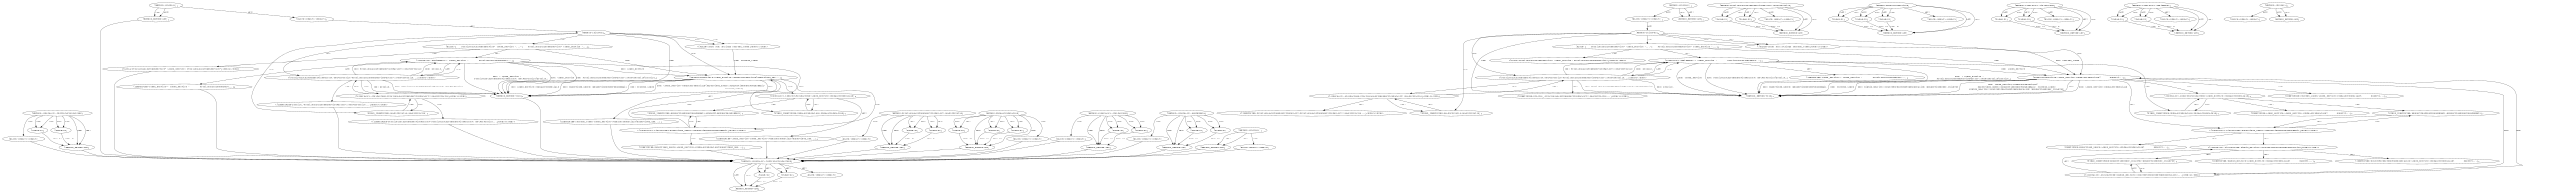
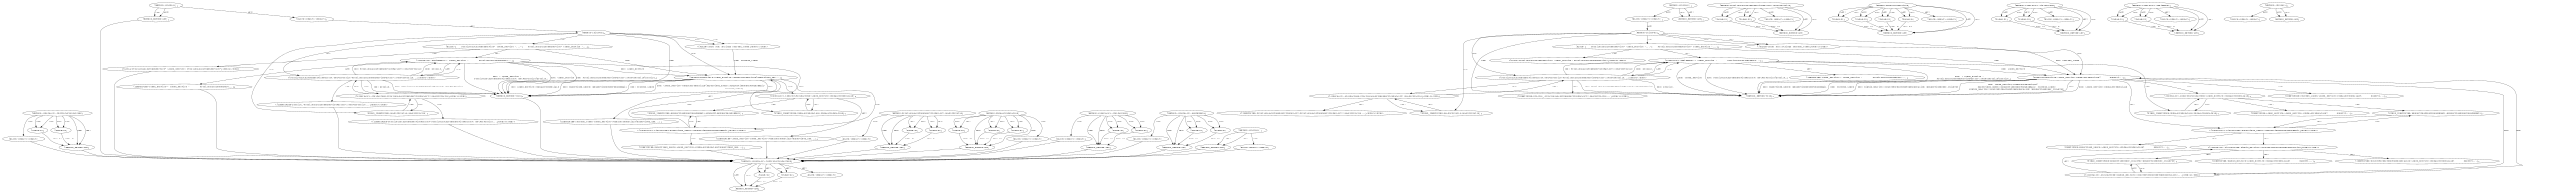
node "(PARAM,p4)": added
